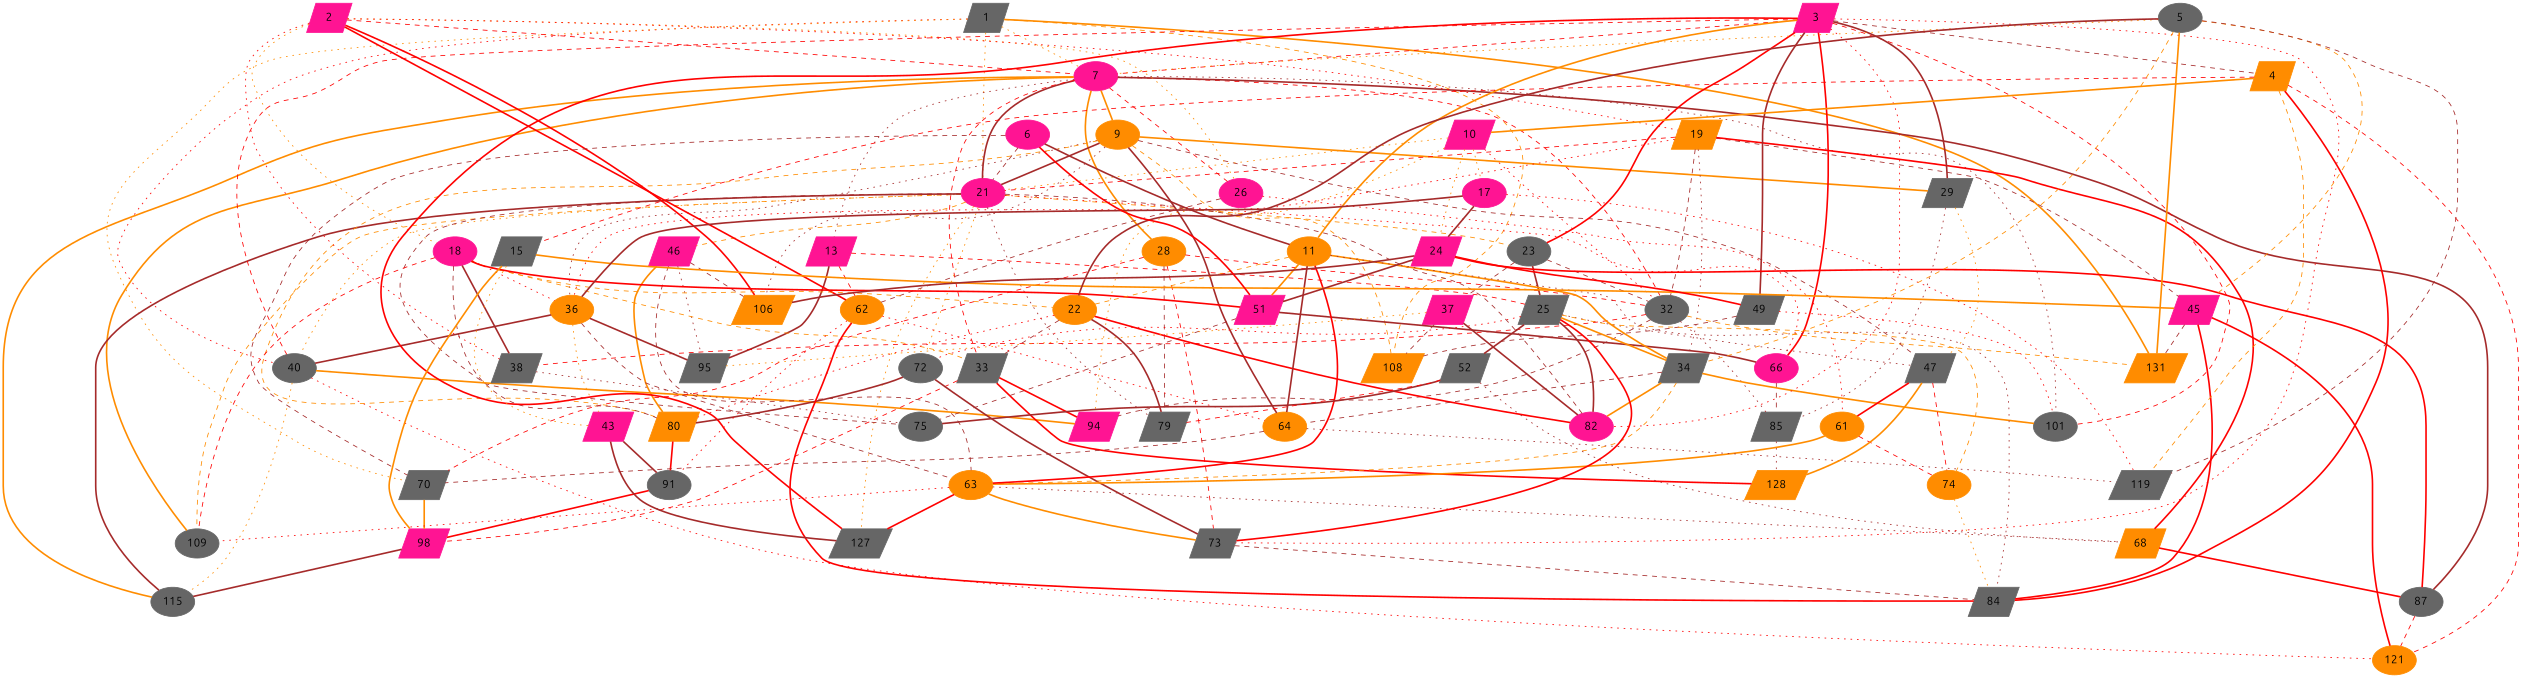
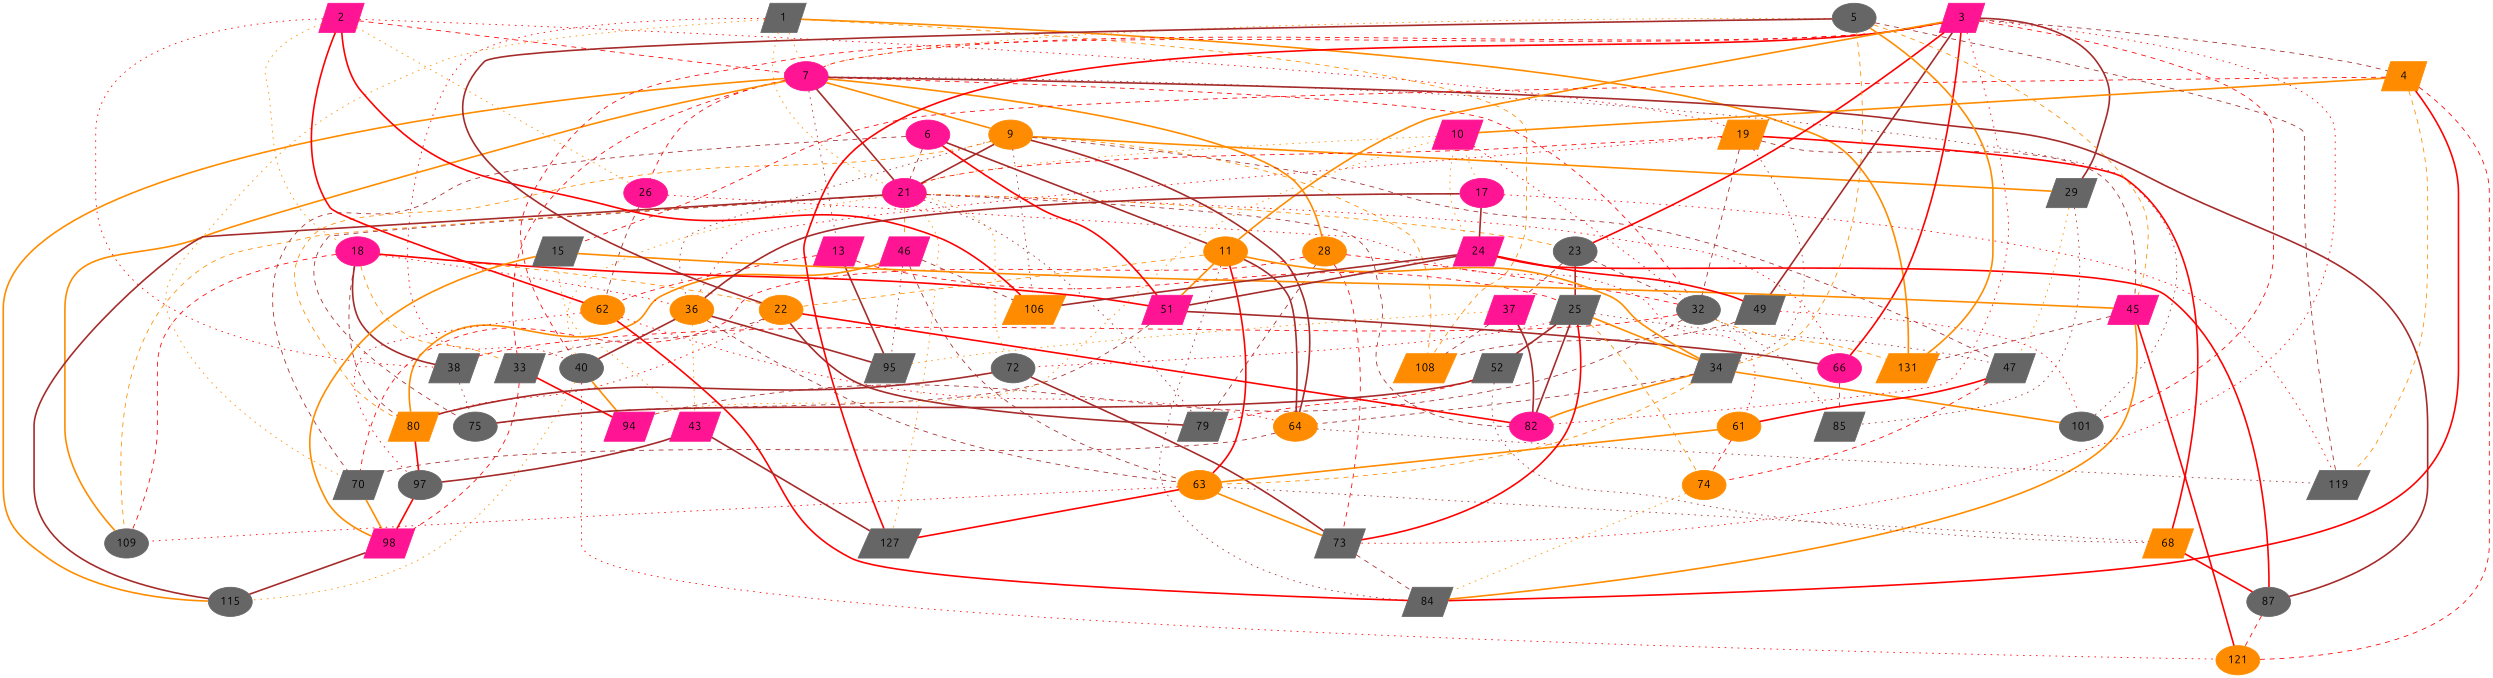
node "91": label "91" -> "97"
node "128": removed
edge "45" -- "84": color red -> darkorange
